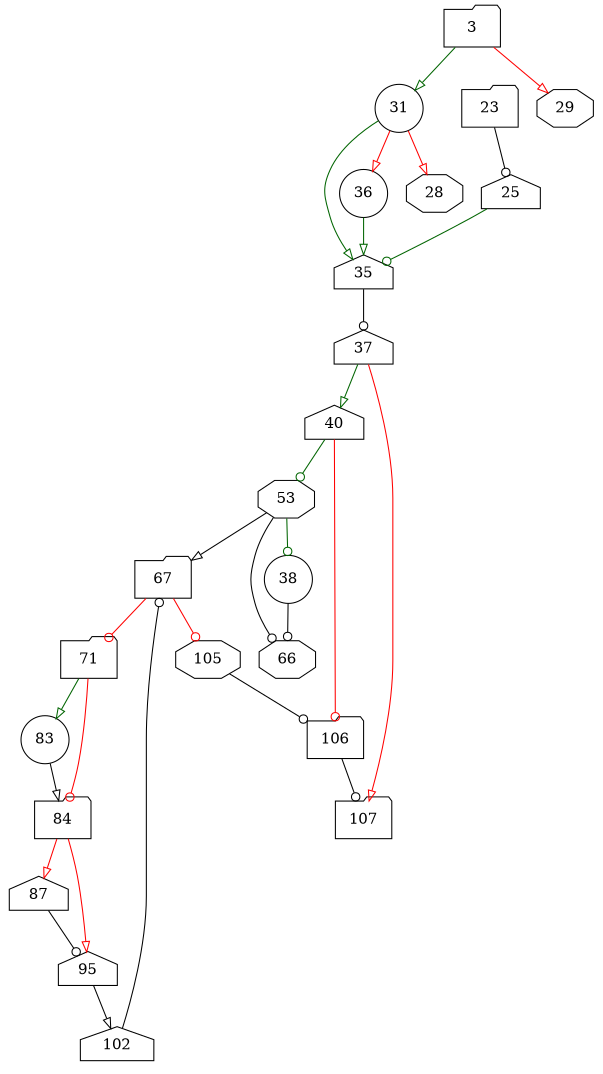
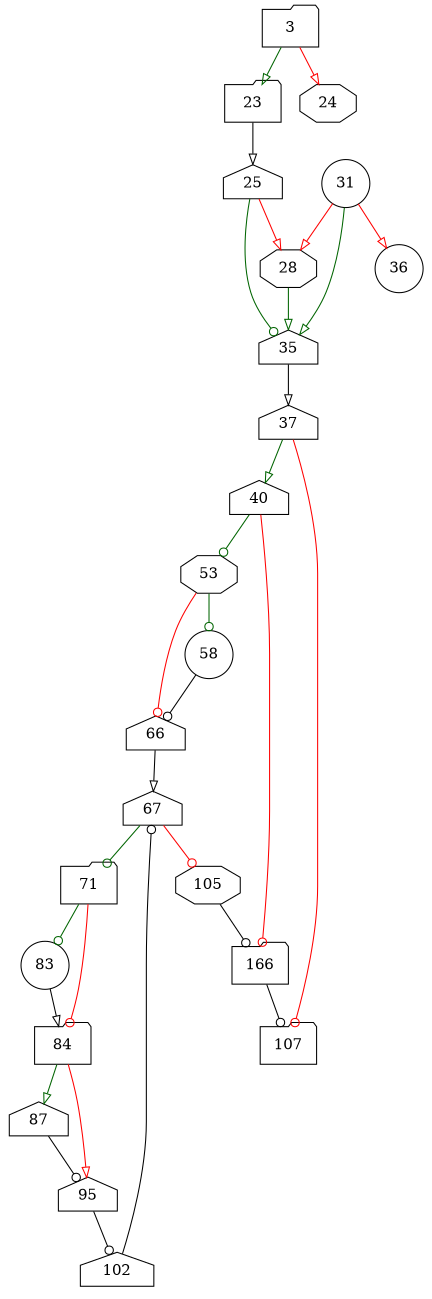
edge "3" -> "31": now "3" -> "23"
node "29": label "29" -> "24"
edge "23" -> "25": arrowhead odot -> onormal
edge "25" -> "28": added
edge "36" -> "35": now "28" -> "35"
edge "35" -> "37": arrowhead odot -> onormal
edge "53" -> "67": now "66" -> "67"
edge "53" -> "66": color black -> red
edge "37" -> "107": arrowhead onormal -> odot
node "67": shape folder -> house
node "38": label "38" -> "58"
edge "67" -> "71": color red -> darkgreen
node "66": shape octagon -> house
edge "71" -> "83": arrowhead onormal -> odot
node "106": label "106" -> "166"
edge "84" -> "87": color red -> darkgreen
edge "95" -> "102": arrowhead onormal -> odot
